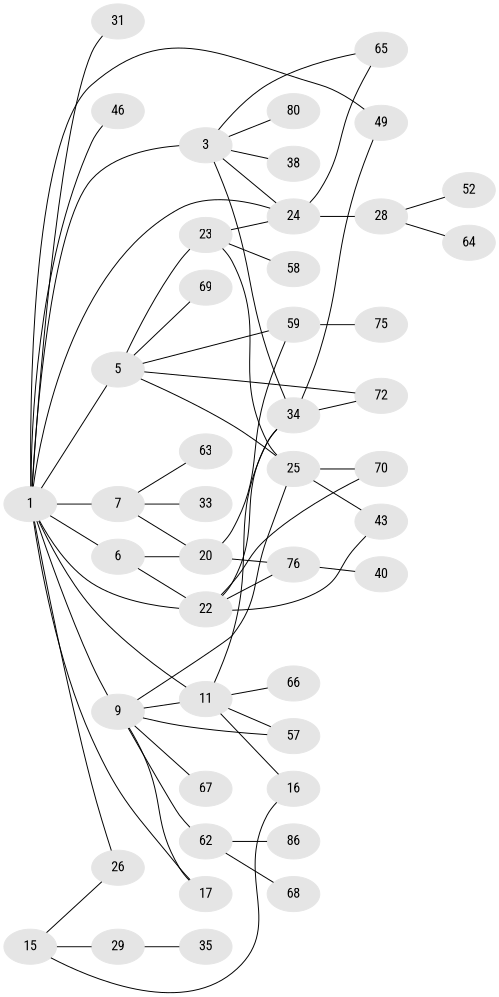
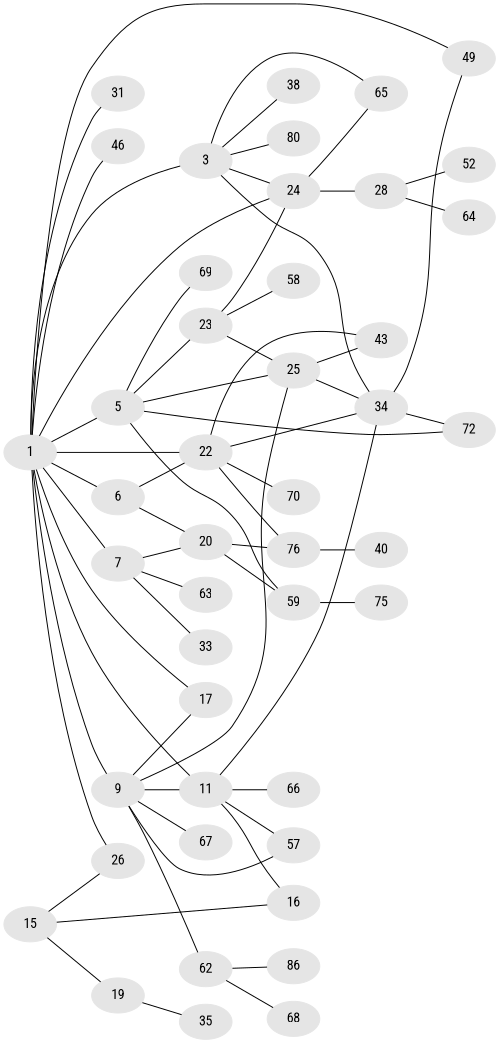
edge "25" -- "70": now "25" -- "34"
node "29": label "29" -> "19"
